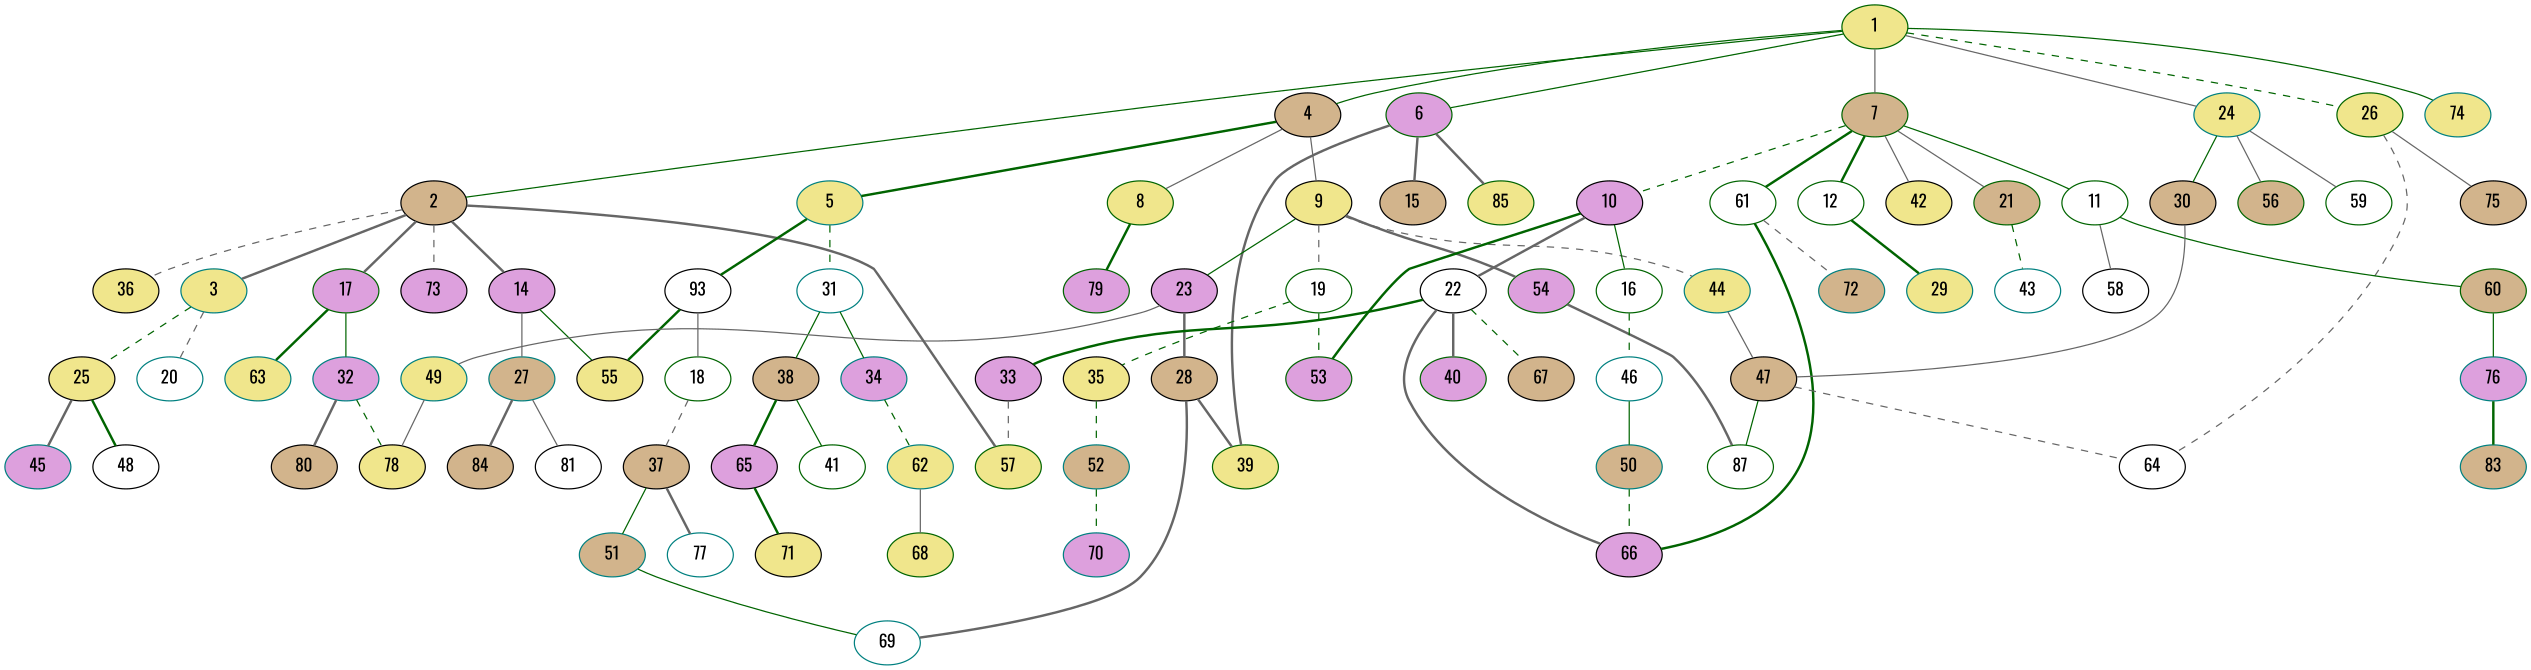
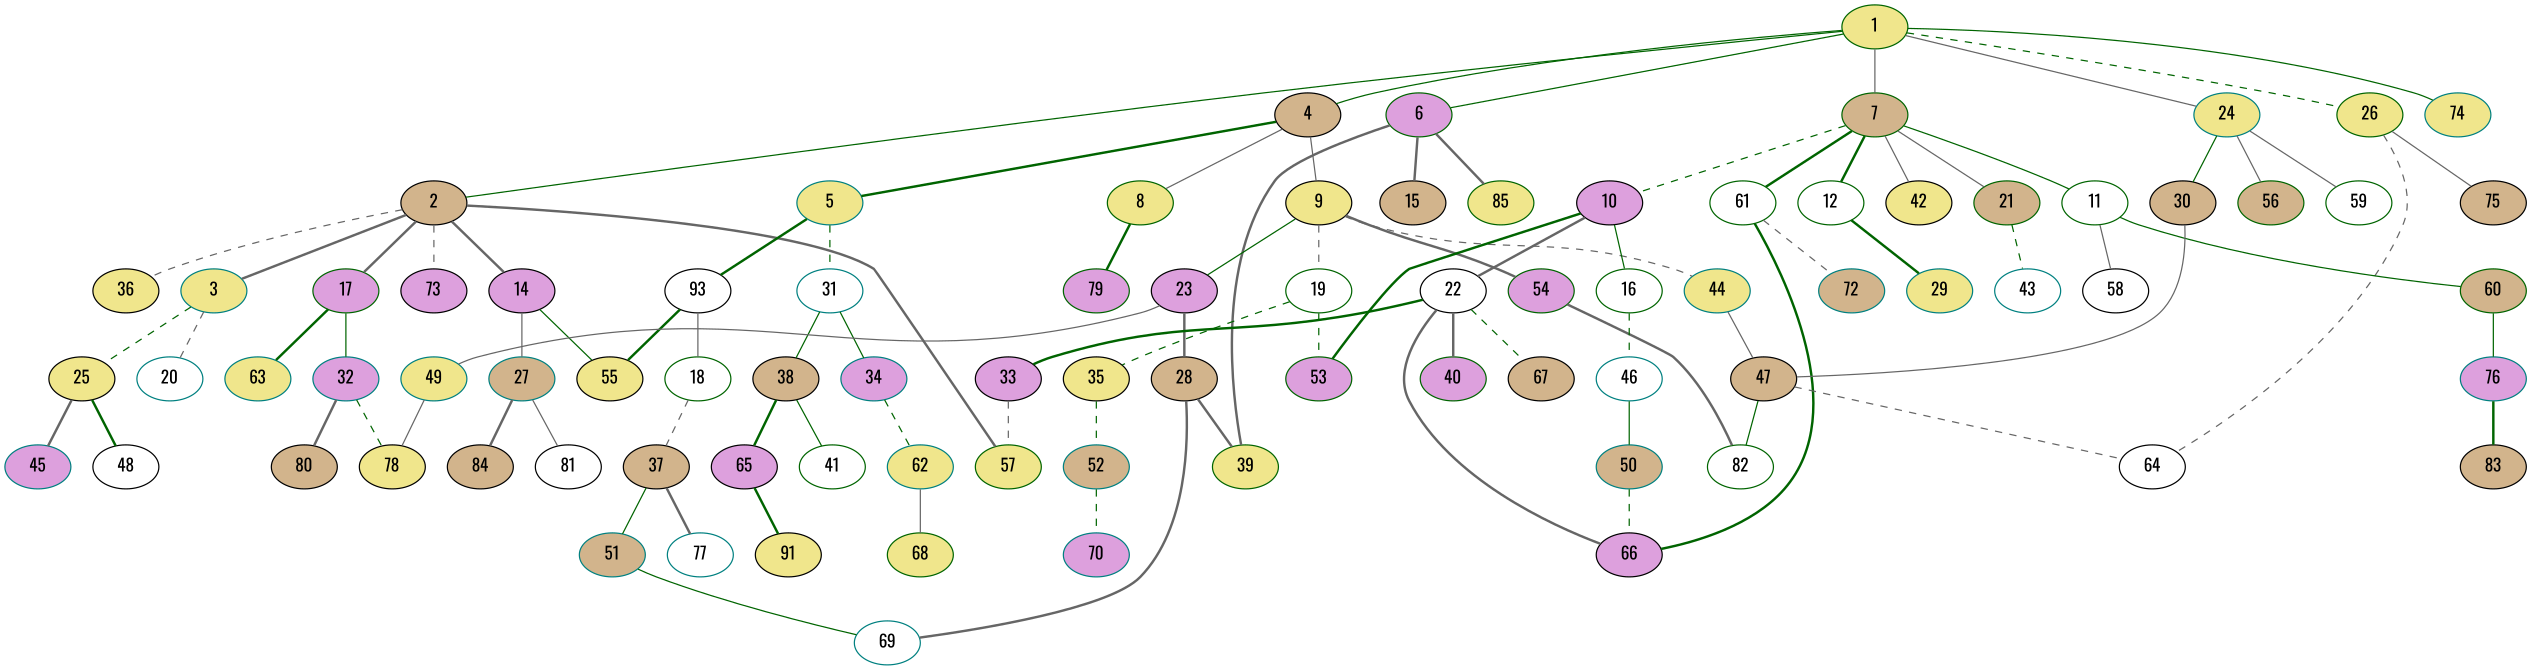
node "87": label "87" -> "82"
node "83": color teal -> black
node "71": label "71" -> "91"
